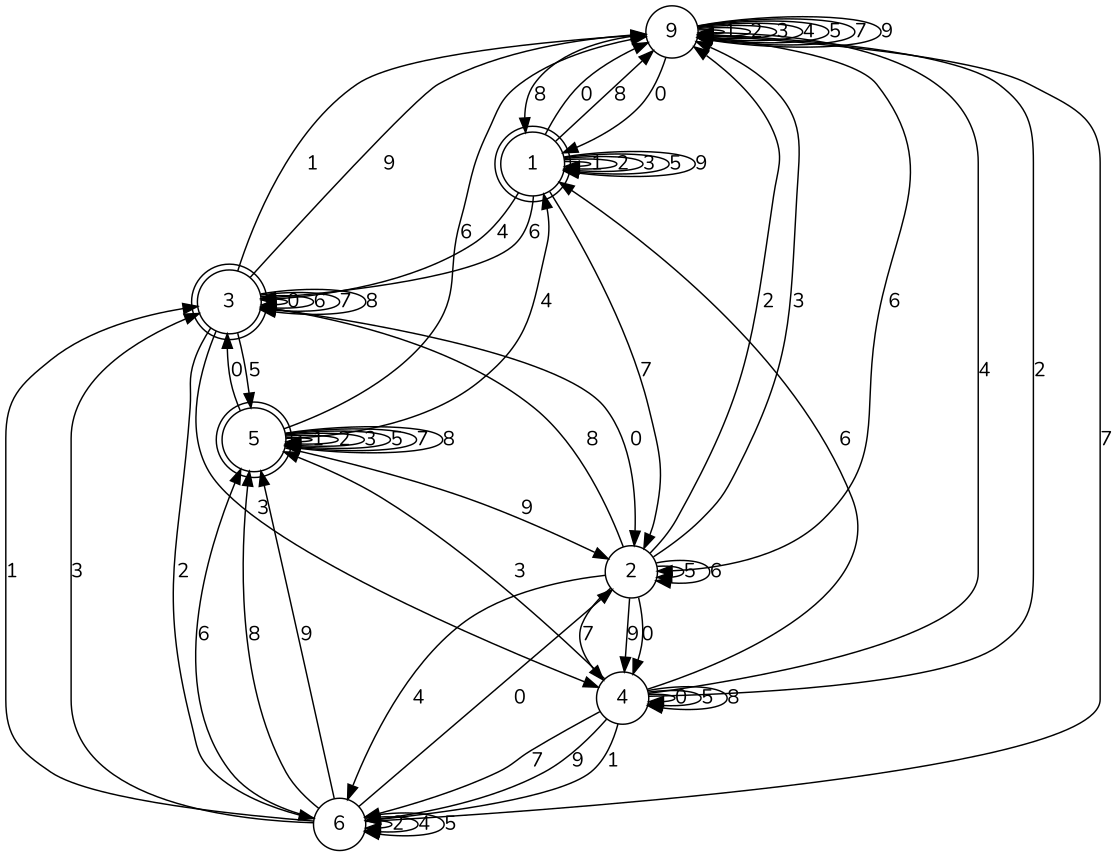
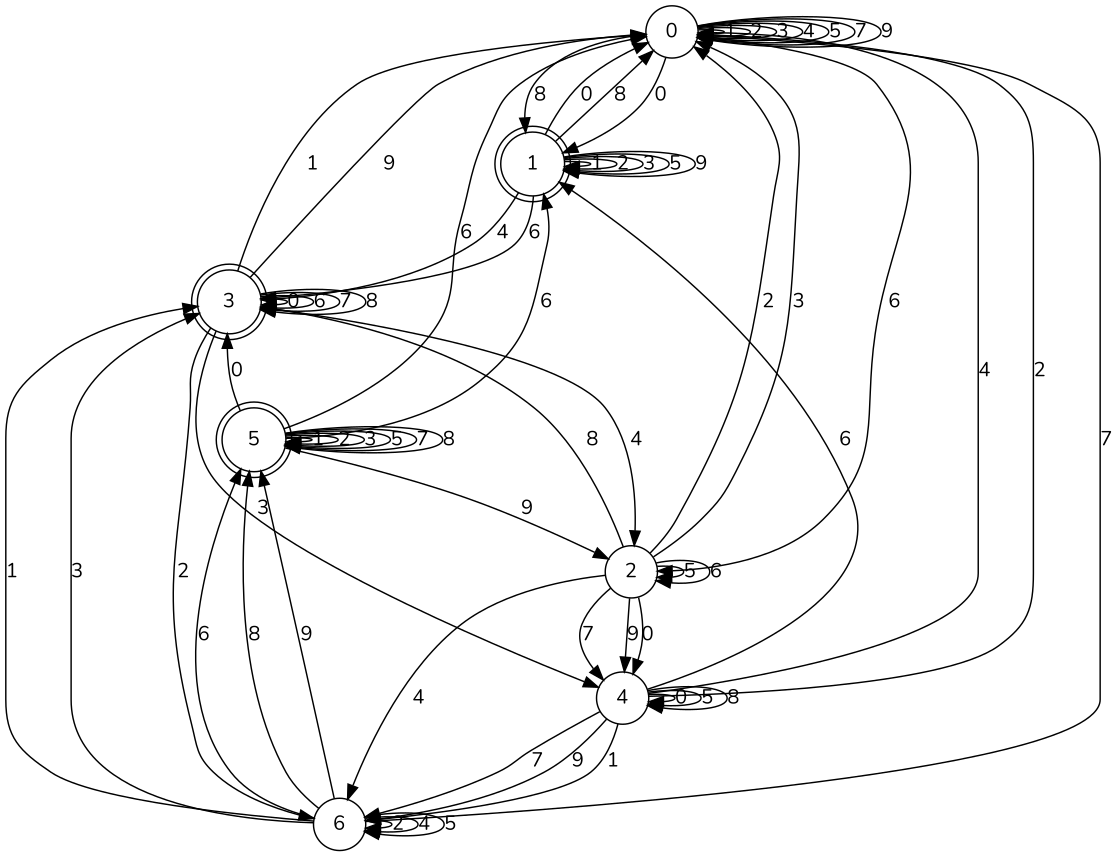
node "9": label "9" -> "0"
edge "5" -> "1": label "4" -> "6"
edge "1" -> "2": removed, label "7"
edge "3" -> "5": removed, label "5"
edge "3" -> "2": label "0" -> "4"
edge "4" -> "5": removed, label "3"
edge "6" -> "2": removed, label "0"
